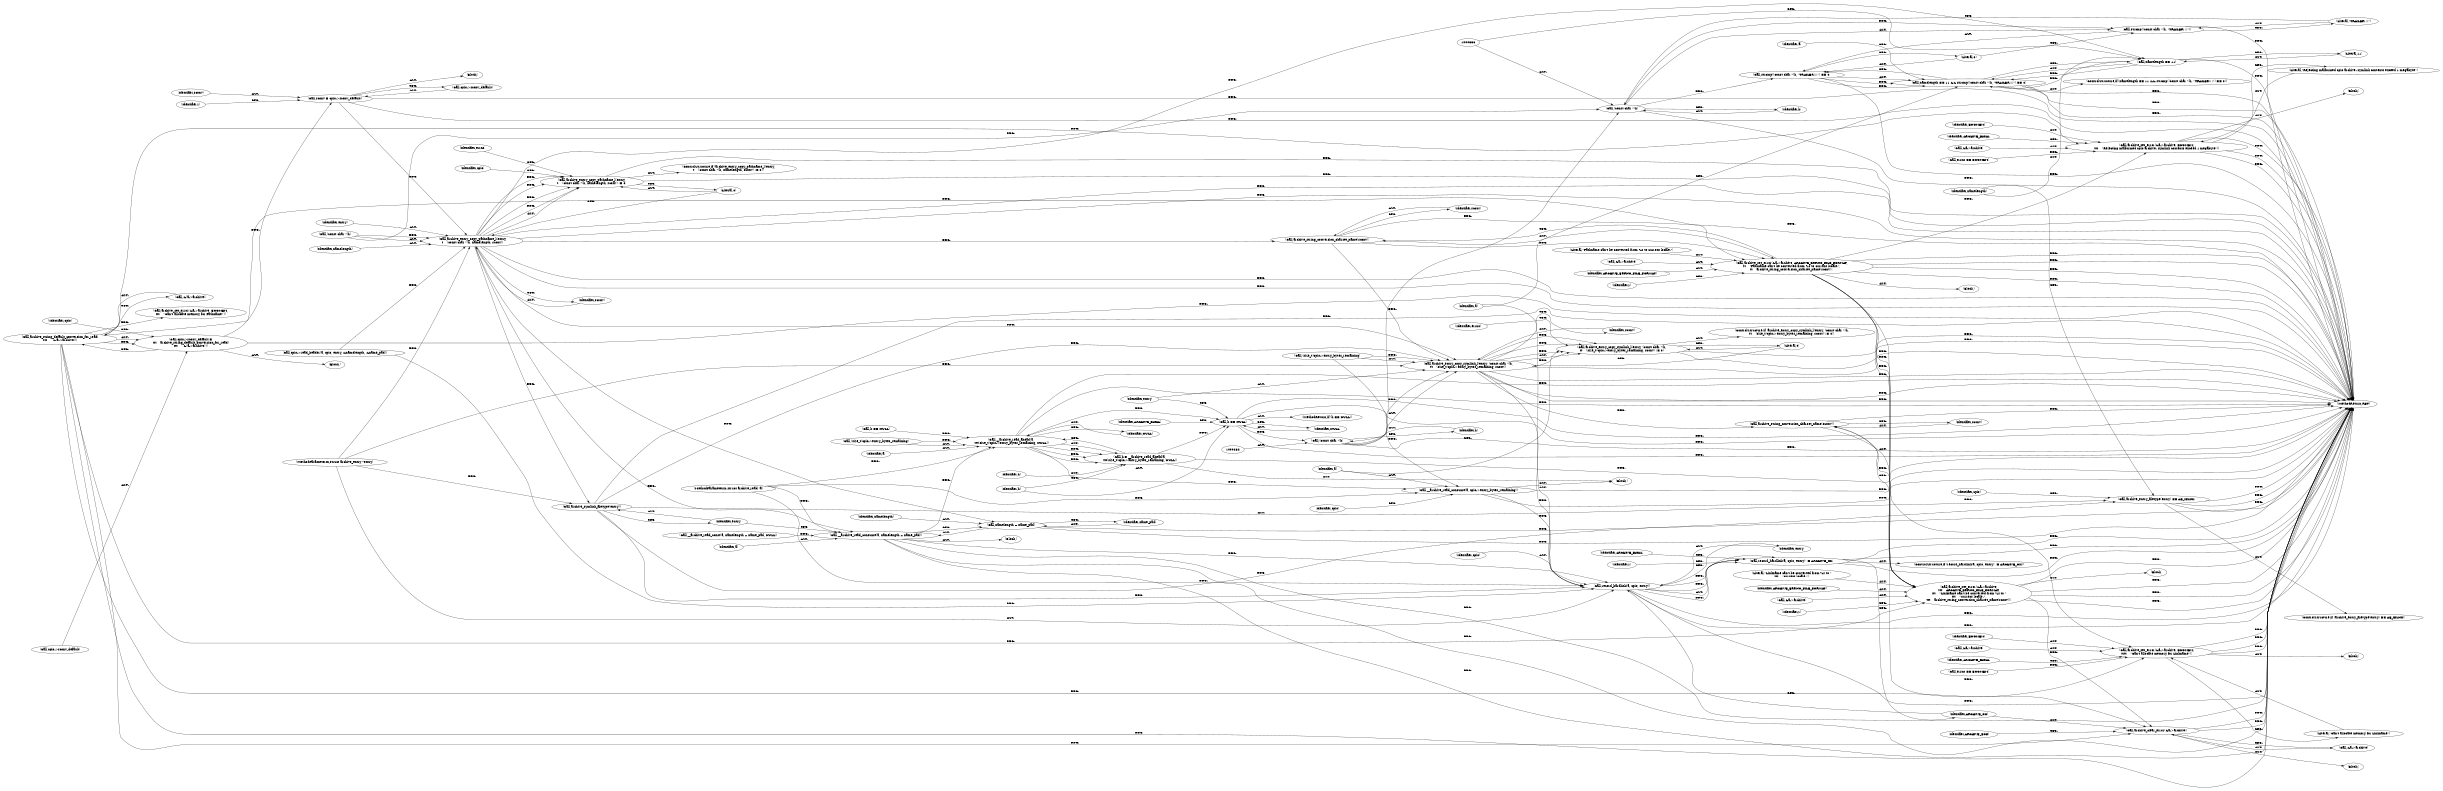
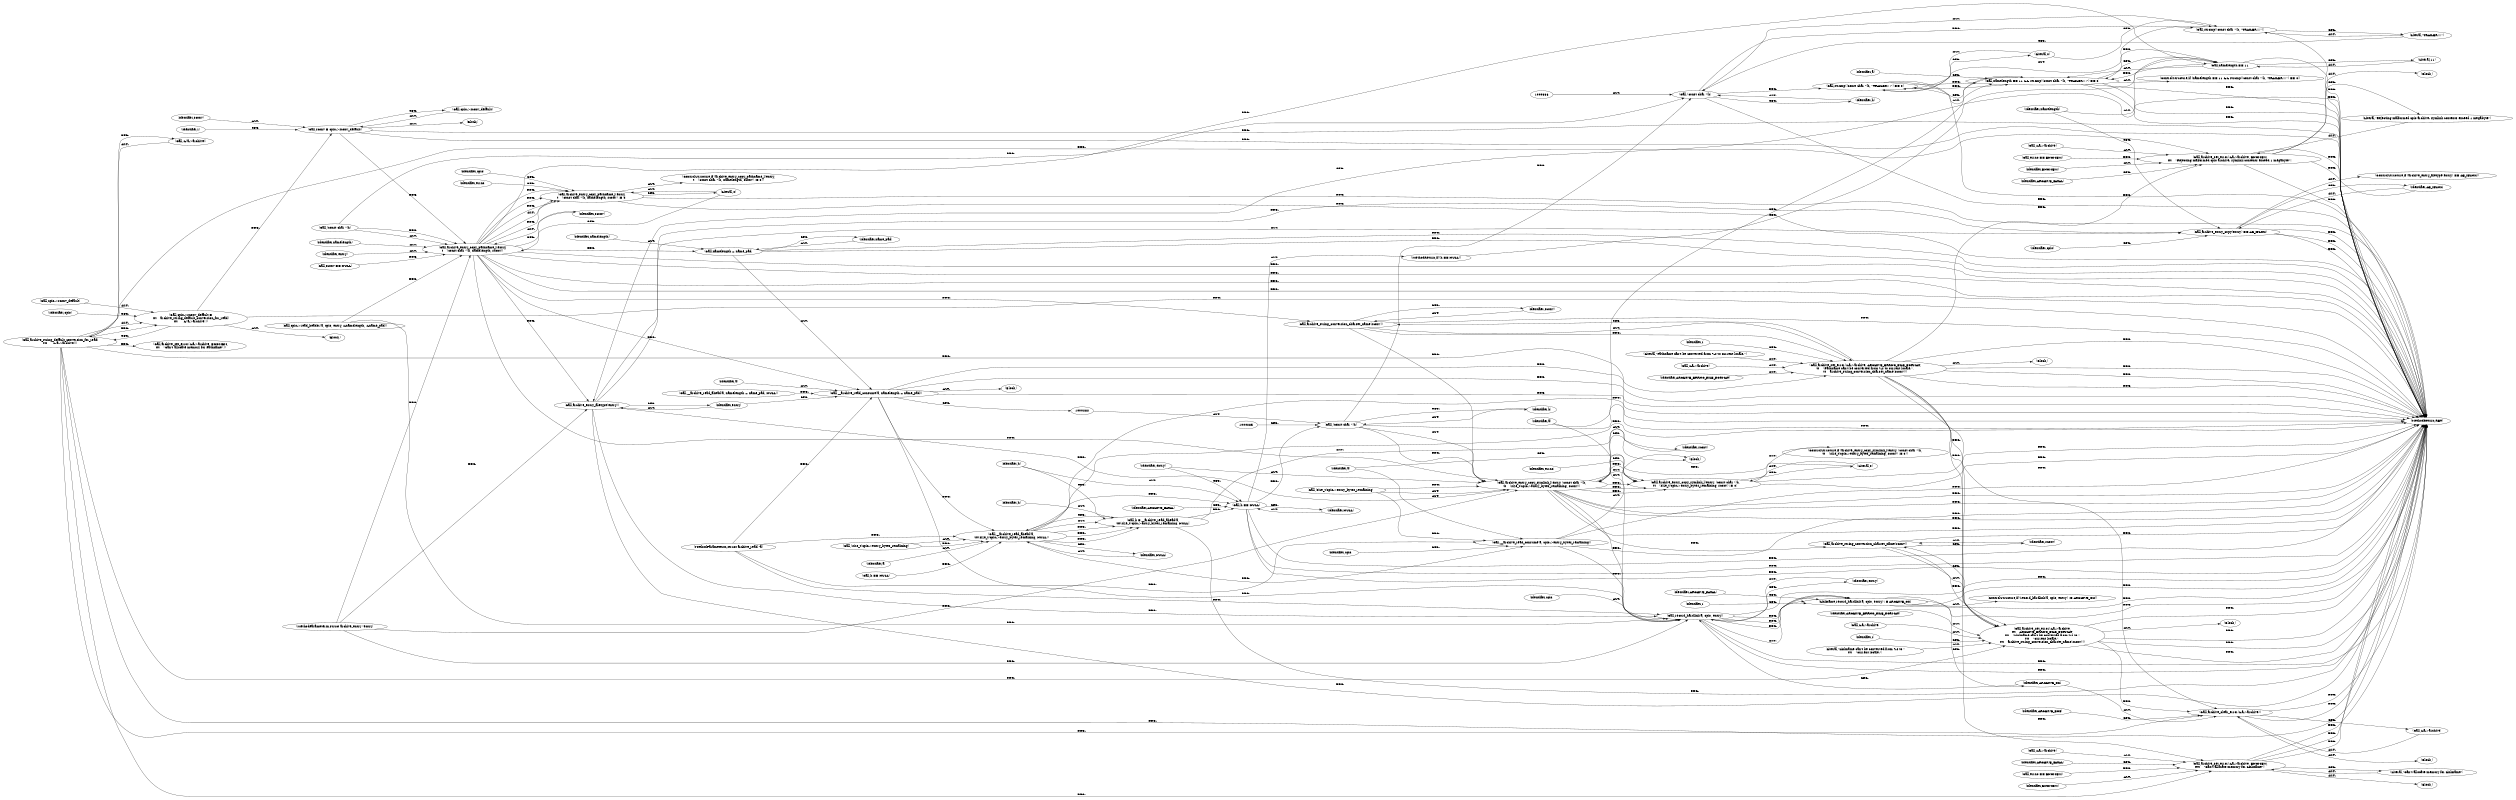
edge "1000336" -> "(Call,namelength == 11)": now "(MethodReturn,if (h == NULL))" -> "(Call,namelength == 11)"
node "(Identifier,AE_IFLNK)": added
node "(Call,sconv == NULL)": added
node "1000285": added
node "(Call,archive_entry_filetype(entry) == AE_IFLNK)": label "(Call,archive_entry_filetype(entry) == AE_IFLNK)" -> "(Call,archive_entry_copy(entry) == AE_IFLNK)"
node "(Call,archive_symlink_filetype(entry))": label "(Call,archive_symlink_filetype(entry))" -> "(Call,archive_entry_filetype(entry))"
edge "(Call,__archive_read_consume(a, namelength + name_pad))" -> "(Call,namelength + name_pad)": now "(Call,__archive_read_consume(a, namelength + name_pad))" -> "1000282"
node "(Call,__archive_read_const(a, namelength + name_pad, NULL))": label "(Call,__archive_read_const(a, namelength + name_pad, NULL))" -> "(Call,__archive_read_ahead(a, namelength + name_pad, NULL))"
node "(Call,record_hardlink(a, cpio, entry) != ARCHIVE_OK)": label "(Call,record_hardlink(a, cpio, entry) != ARCHIVE_OK)" -> "(Linkname,record_hardlink(a, cpio, entry) != ARCHIVE_OK)"
edge "(MethodParameterIn,struct archive_entry *entry)" -> "(Call,record_hardlink(a, cpio, entry))": label "AST: " -> "DDG: "
